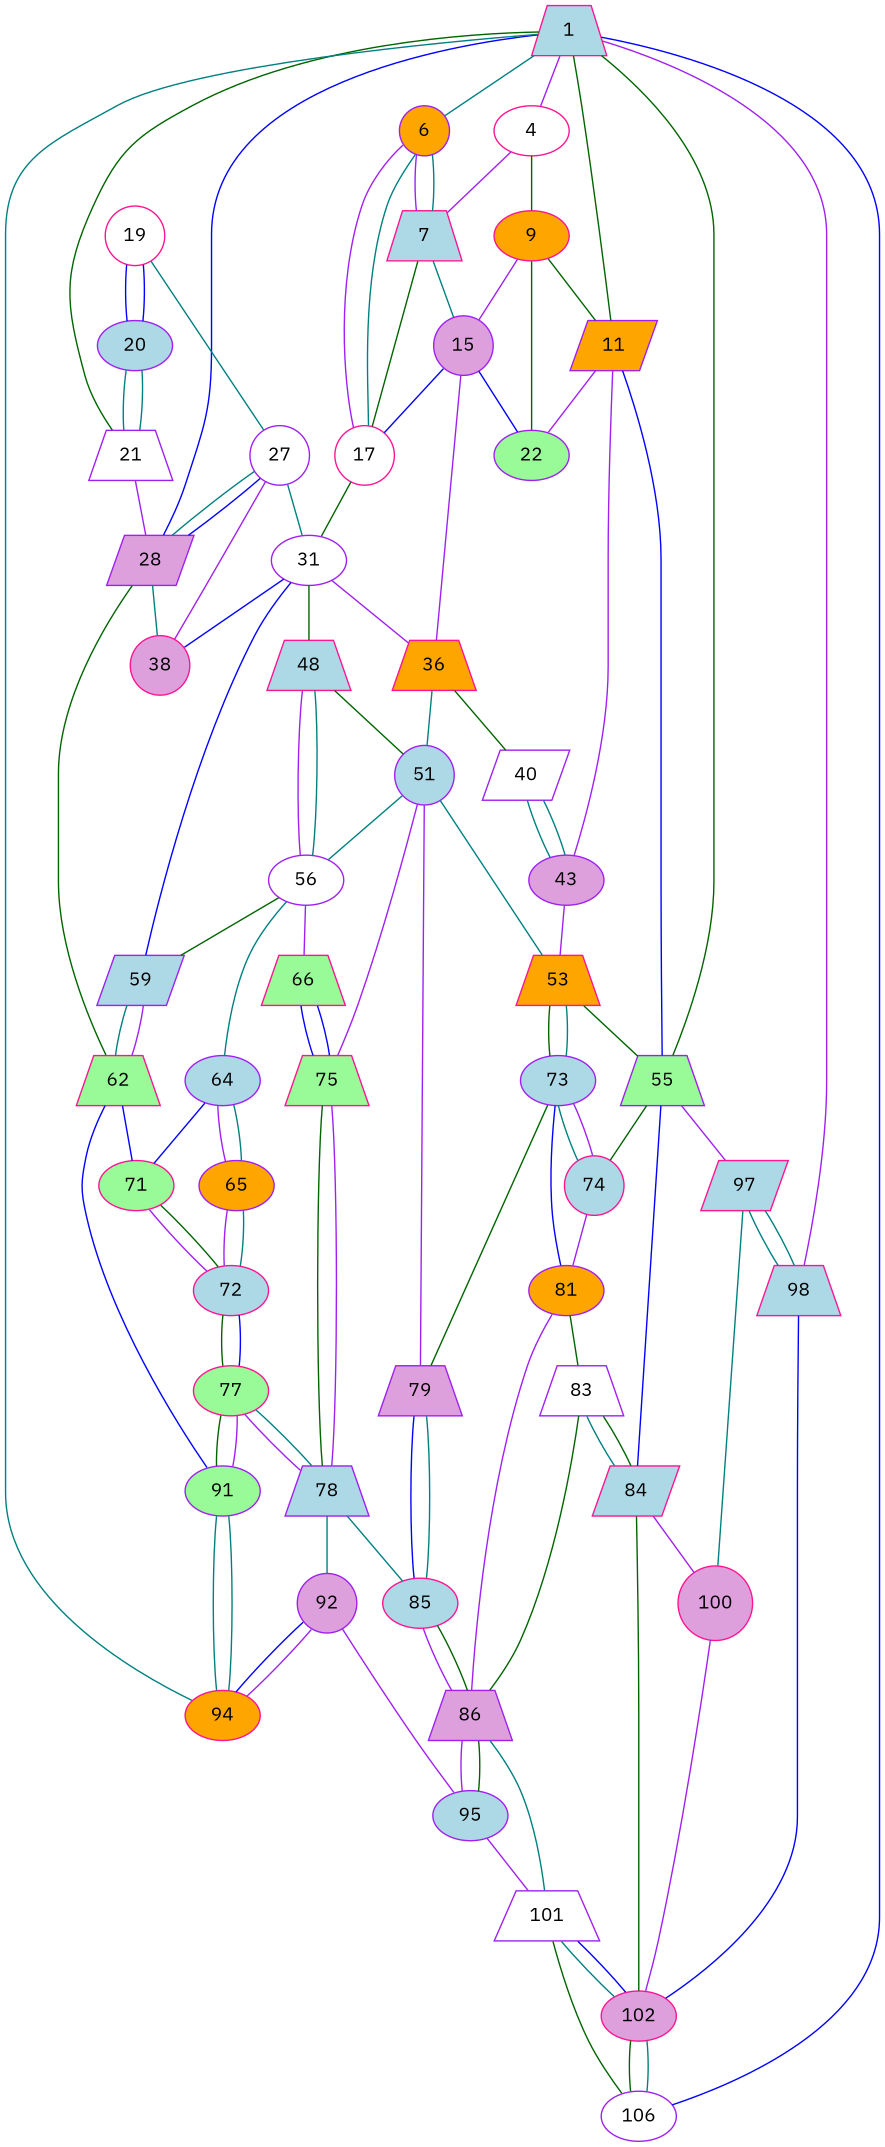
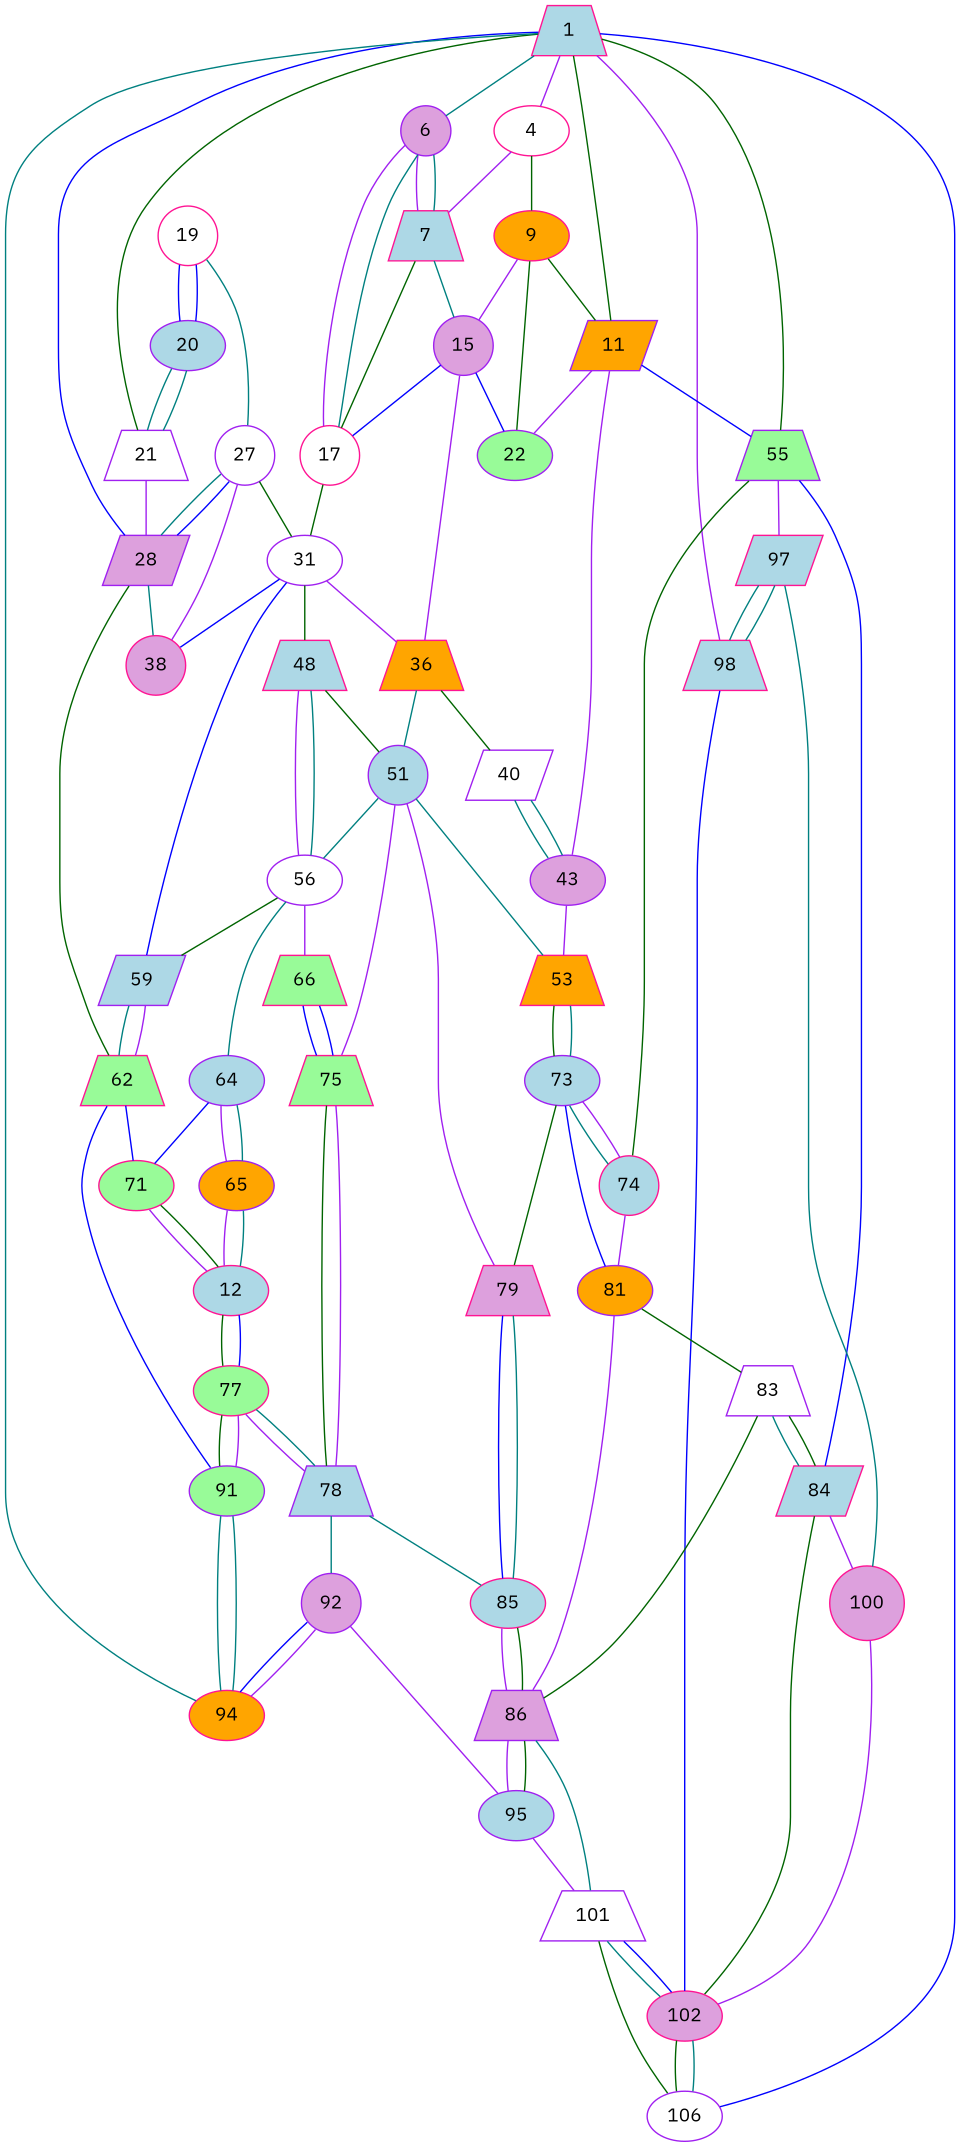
node "6": fillcolor orange -> plum
edge "27" -- "31": color teal -> darkgreen
edge "53" -- "55": removed
node "72": label "72" -> "12"
node "79": color purple -> deeppink
